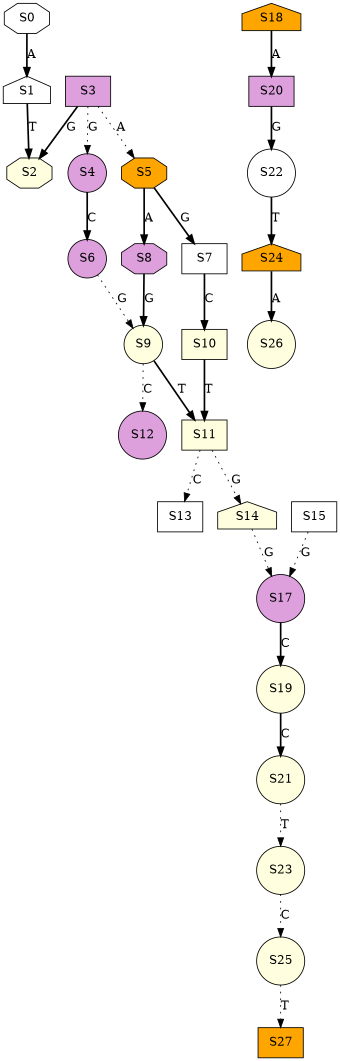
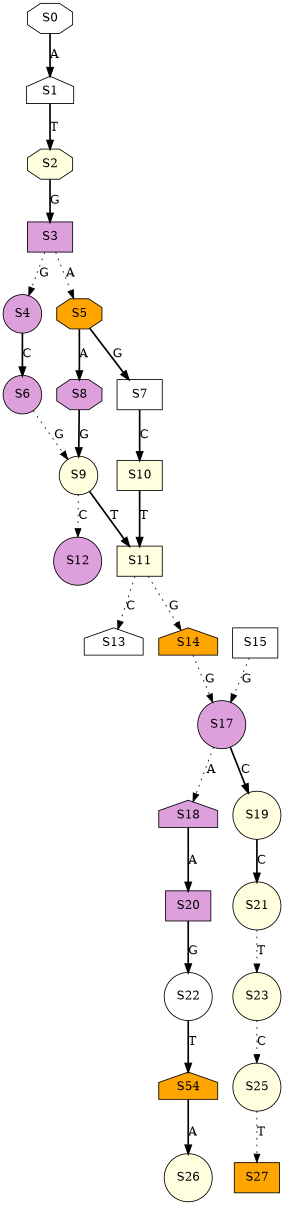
node "S18": fillcolor orange -> plum
edge "S3" -> "S2": reversed
node "S24": label "S24" -> "S54"
node "S13": shape box -> house
node "S14": fillcolor lightyellow -> orange
edge "S17" -> "S18": added, label "A"
